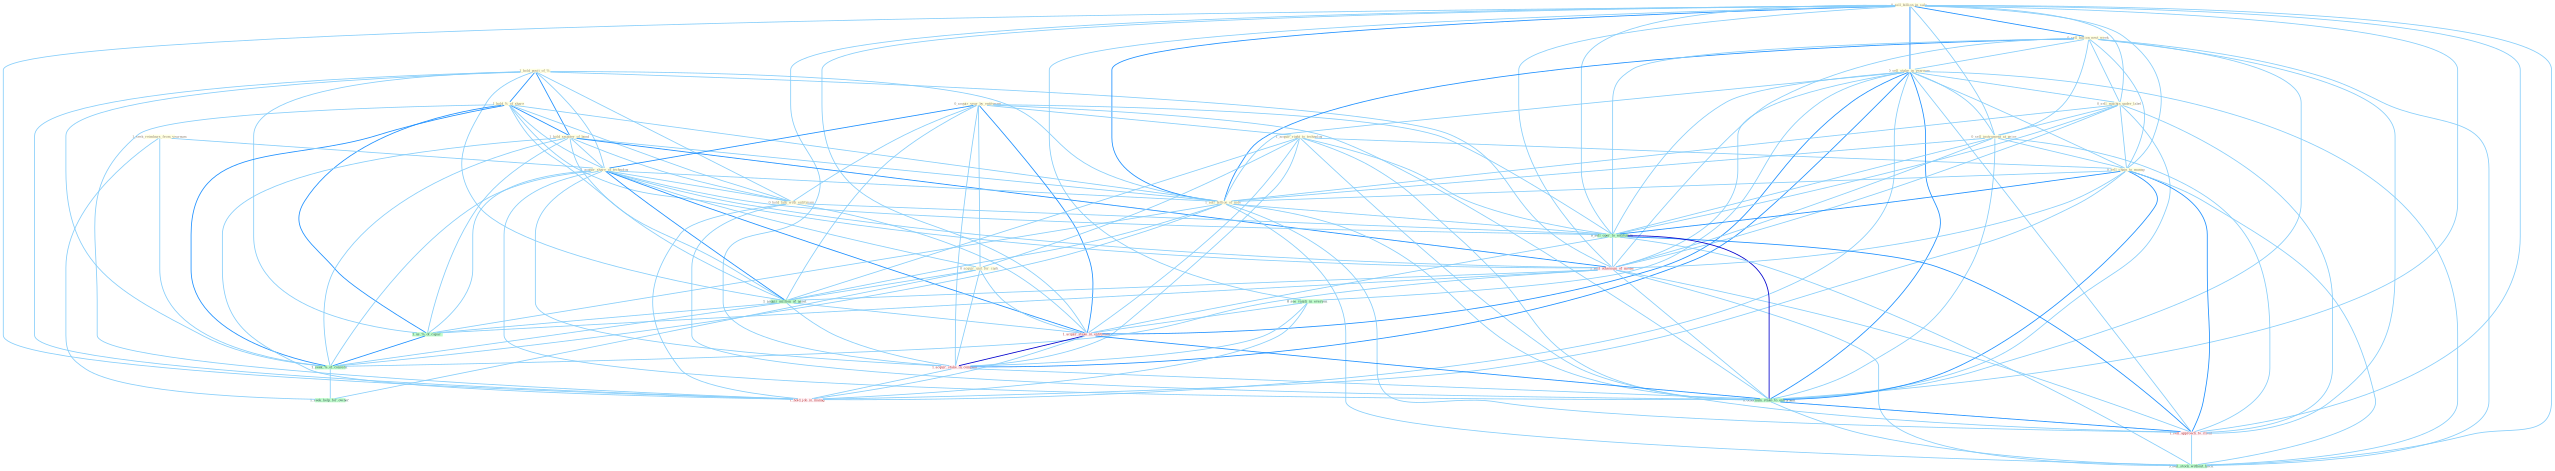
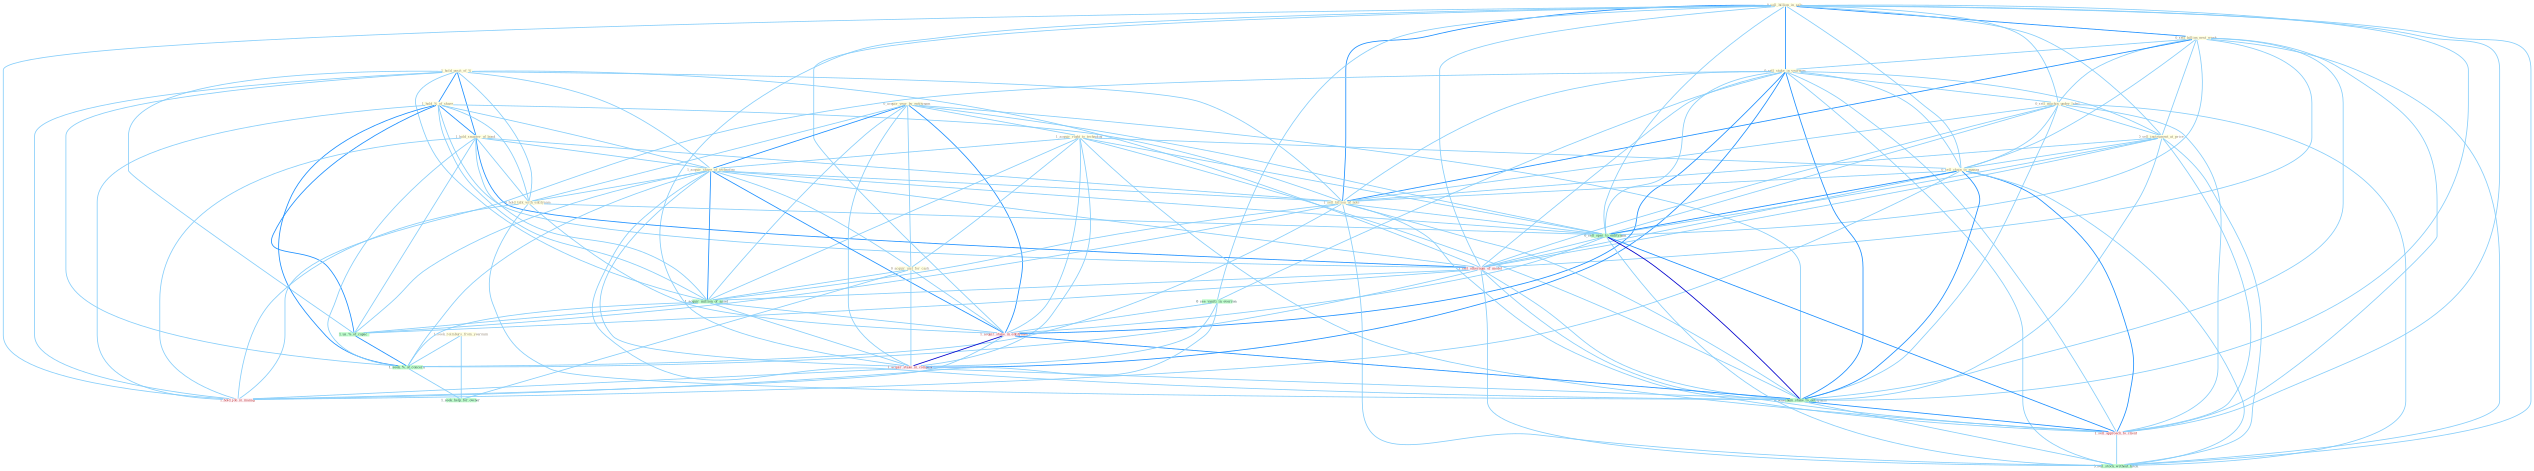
edge "1_seek_reimburs_from_yearnum" -- "1_acquir_share_of_technolog": now "1_acquir_right_to_technolog" -- "1_acquir_share_of_technolog"
edge "0_sell_machin_under_label" -- "0_sell_stock_without_hitch": added
edge "0_sell_instrument_at_price" -- "0_sell_stock_without_hitch": added
